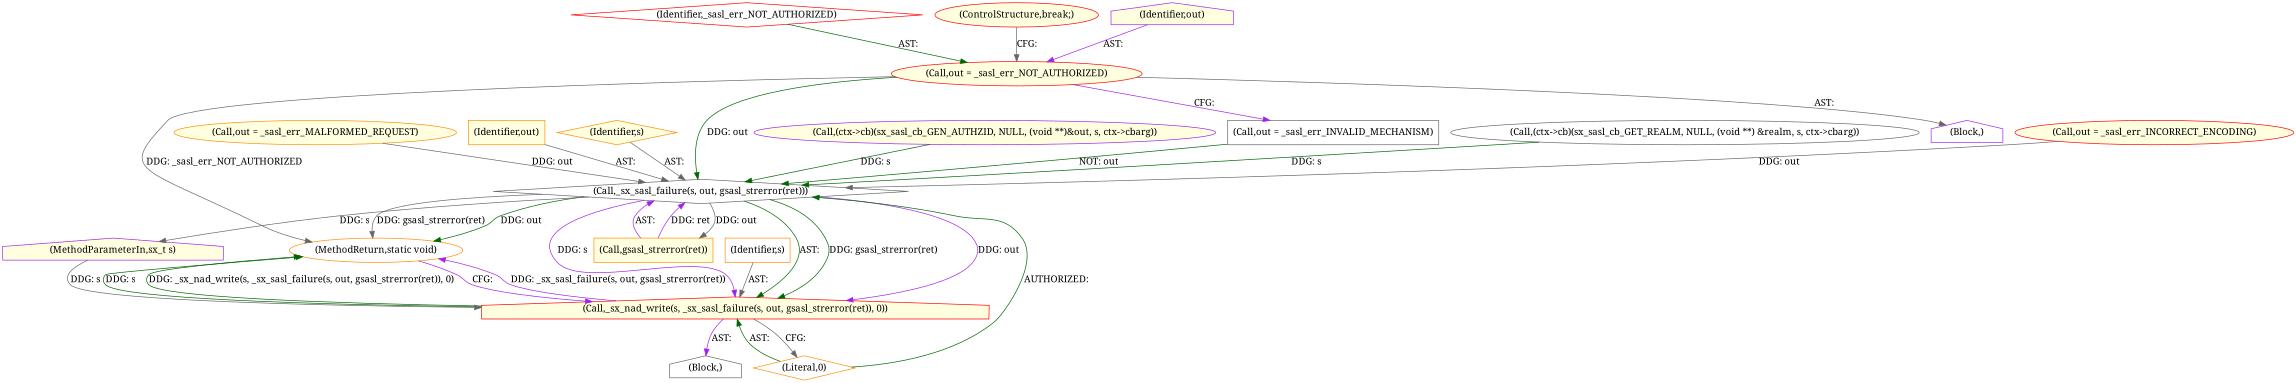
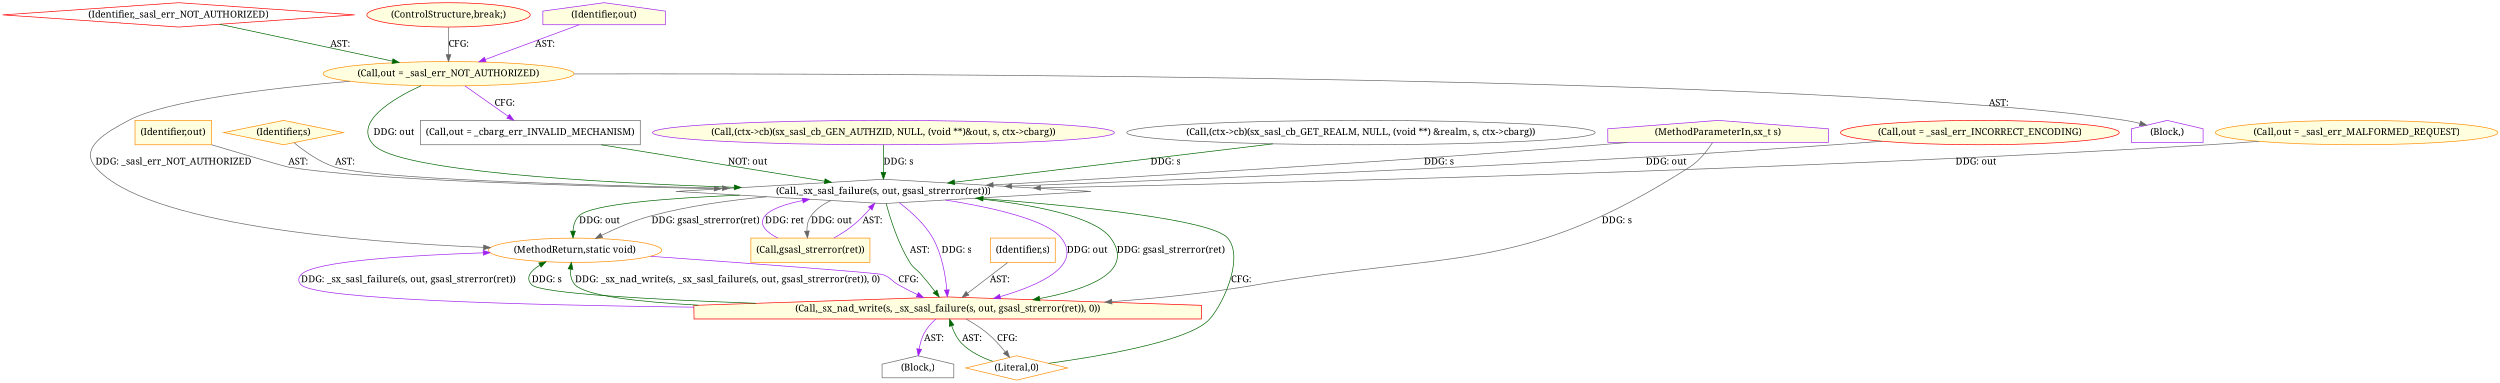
node "(Call,out = _sasl_err_NOT_AUTHORIZED)": color red -> darkorange
node "(Call,out = _sasl_err_INVALID_MECHANISM)": label "(Call,out = _sasl_err_INVALID_MECHANISM)" -> "(Call,out = _cbarg_err_INVALID_MECHANISM)"
edge "(Call,_sx_sasl_failure(s, out, gsasl_strerror(ret)))" -> "(MethodParameterIn,sx_t s)": reversed
edge "(Literal,0)" -> "(Call,_sx_sasl_failure(s, out, gsasl_strerror(ret)))": label "AUTHORIZED: " -> "CFG: "
